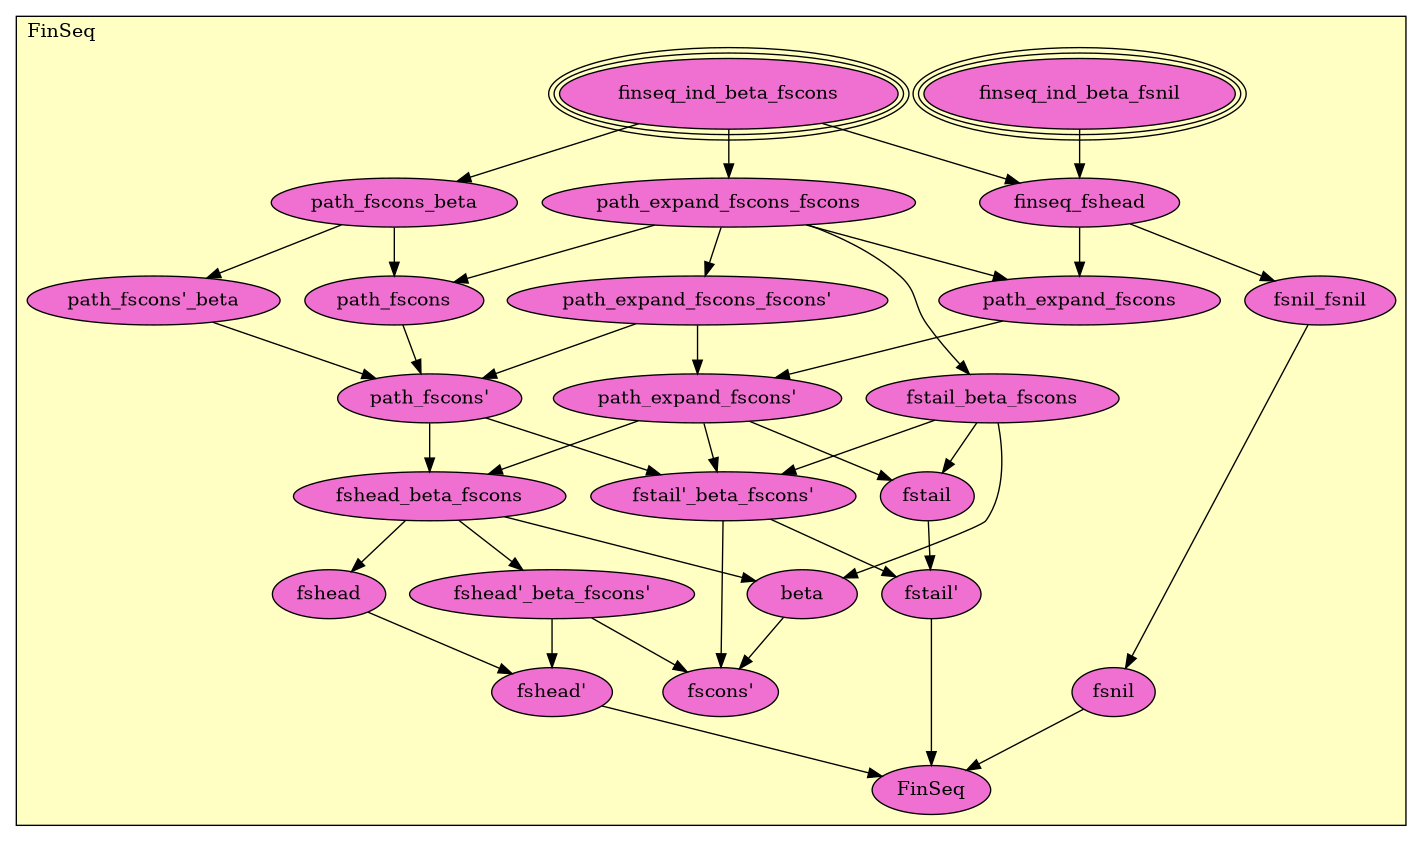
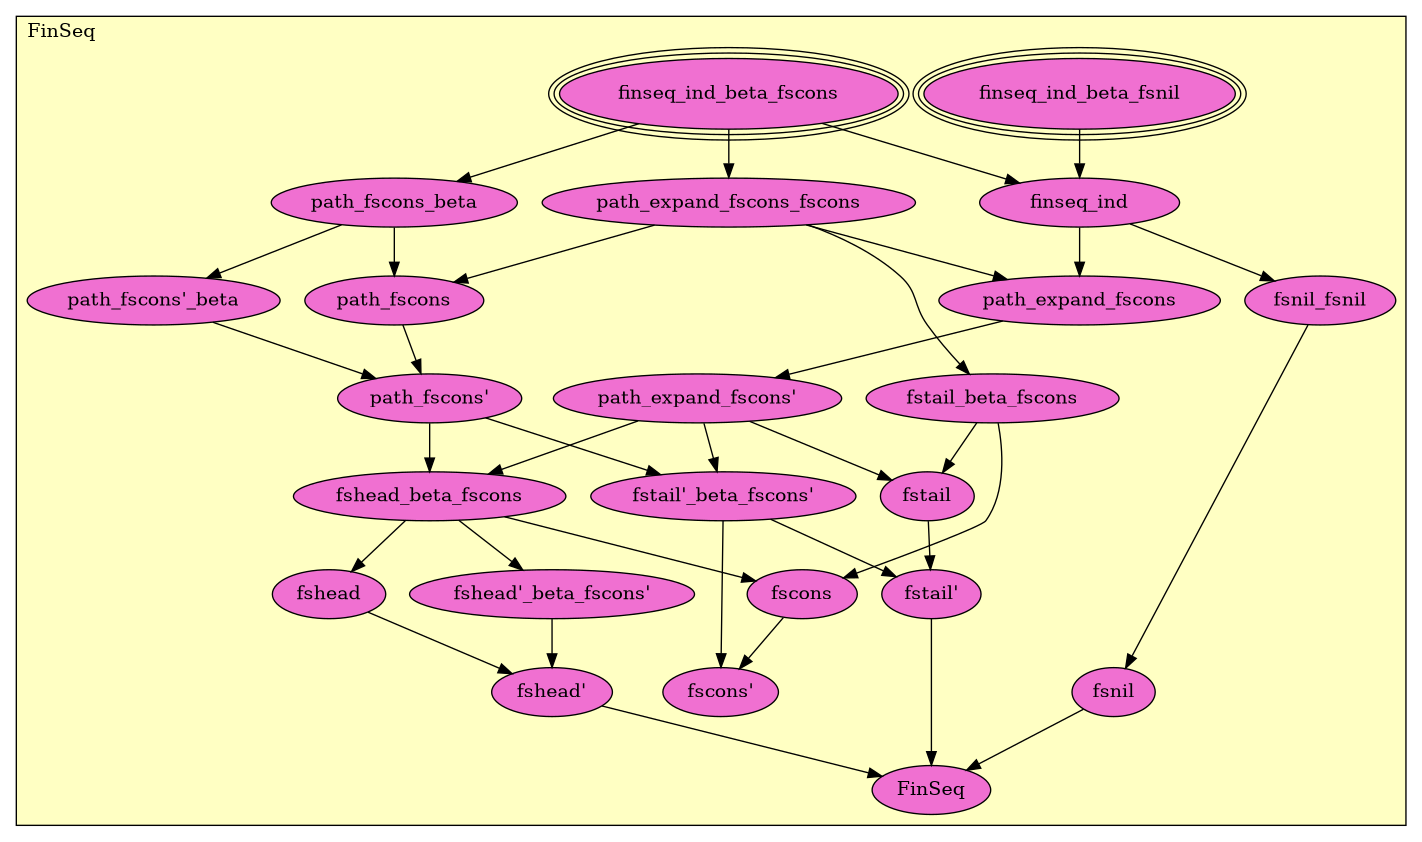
node "finseq_fshead": label "finseq_fshead" -> "finseq_ind"
node "path_expand_fscons_fscons'": removed
edge "fstail_beta_fscons" -> "fstail'_beta_fscons'": removed
node "beta": label "beta" -> "fscons"
edge "fshead'_beta_fscons'" -> "fscons'": removed
